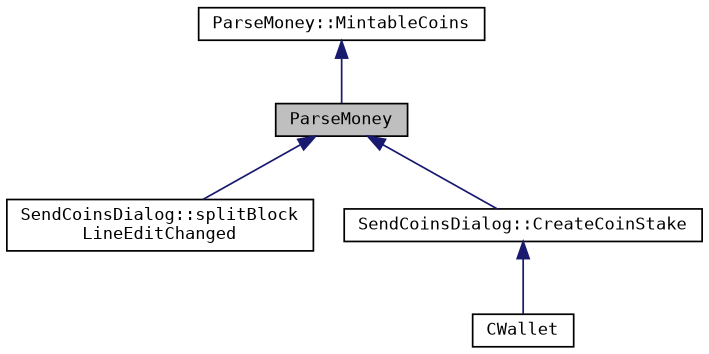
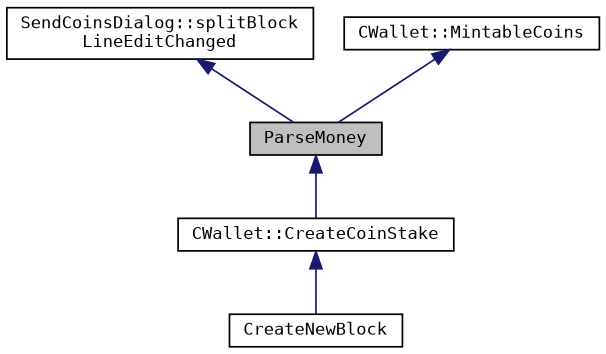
node "ParseMoney::MintableCoins": label "ParseMoney::MintableCoins" -> "CWallet::MintableCoins"
edge "SendCoinsDialog::splitBlock LineEditChanged" -> "ParseMoney": reversed
node "SendCoinsDialog::CreateCoinStake": label "SendCoinsDialog::CreateCoinStake" -> "CWallet::CreateCoinStake"
node "CWallet": label "CWallet" -> "CreateNewBlock"
